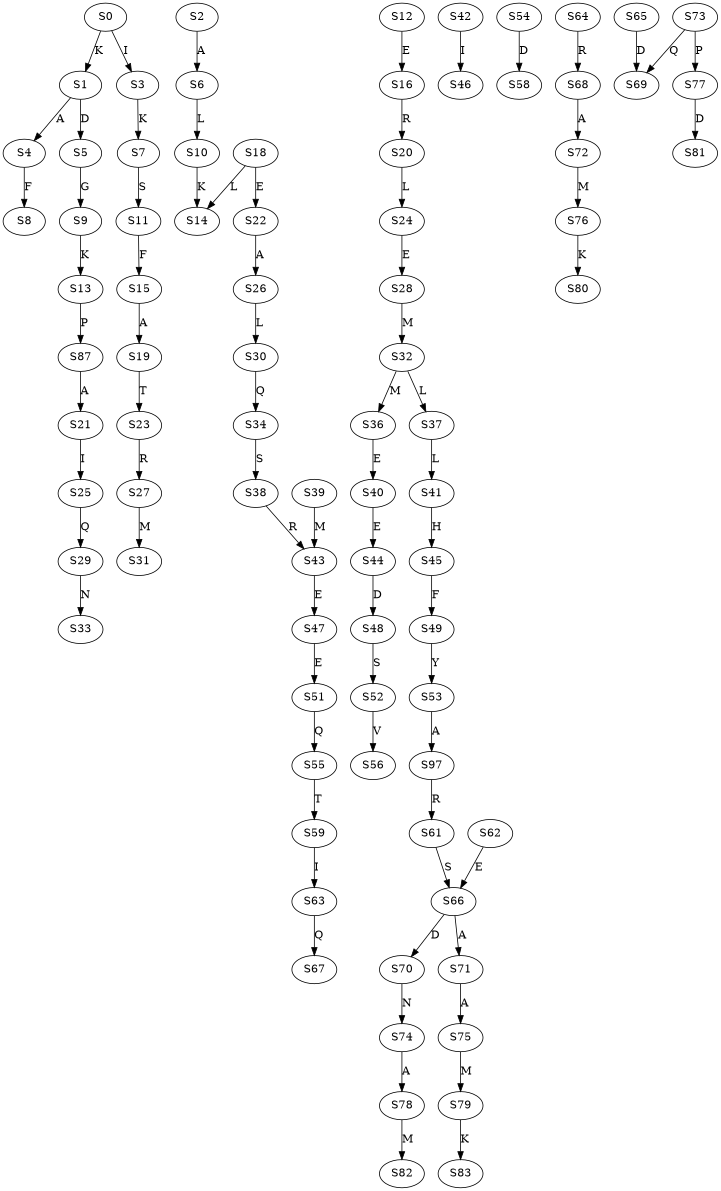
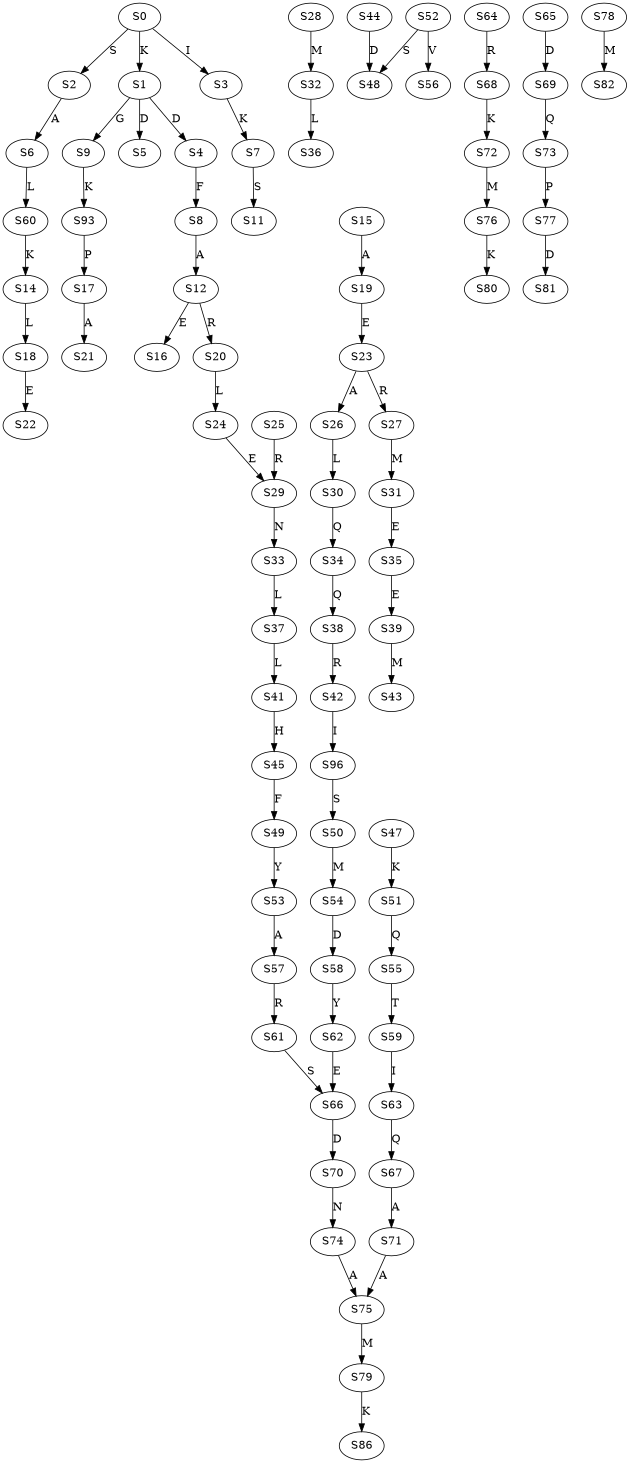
edge "S0" -> "S2": added, label "S"
edge "S73" -> "S69": reversed
node "S46": label "S46" -> "S96"
edge "S16" -> "S20": now "S12" -> "S20"
edge "S1" -> "S4": label "A" -> "D"
edge "S68" -> "S72": label "A" -> "K"
node "S10": label "S10" -> "S60"
edge "S5" -> "S9": now "S1" -> "S9"
edge "S18" -> "S14": reversed
edge "S11" -> "S15": removed, label "F"
edge "S8" -> "S12": added, label "A"
edge "S22" -> "S26": now "S23" -> "S26"
edge "S24" -> "S28": now "S24" -> "S29"
node "S13": label "S13" -> "S93"
node "S87": label "S87" -> "S17"
edge "S32" -> "S37": now "S33" -> "S37"
edge "S19" -> "S23": label "T" -> "E"
edge "S32" -> "S36": label "M" -> "L"
edge "S21" -> "S25": removed, label "I"
edge "S34" -> "S38": label "S" -> "Q"
node "S40": removed
edge "S38" -> "S43": now "S38" -> "S42"
edge "S25" -> "S29": label "Q" -> "R"
node "S35": added
edge "S43" -> "S47": removed, label "E"
edge "S48" -> "S52": reversed
edge "S47" -> "S51": label "E" -> "K"
node "S97": label "S97" -> "S57"
node "S50": added
edge "S66" -> "S71": now "S67" -> "S71"
edge "S58" -> "S62": added, label "Y"
edge "S74" -> "S78": now "S74" -> "S75"
node "S83": label "S83" -> "S86"
